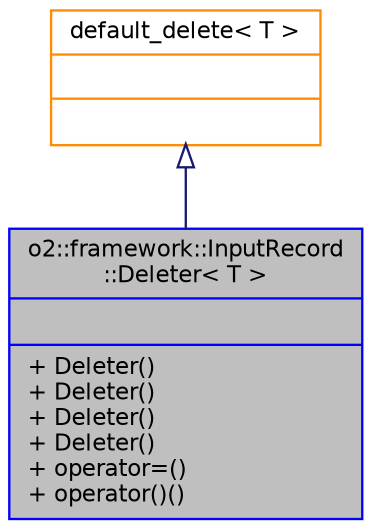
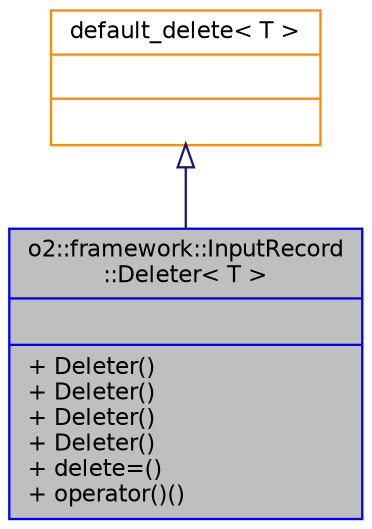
node "o2::framework::InputRecord": text "+ operator=()" -> "+ delete=()"
